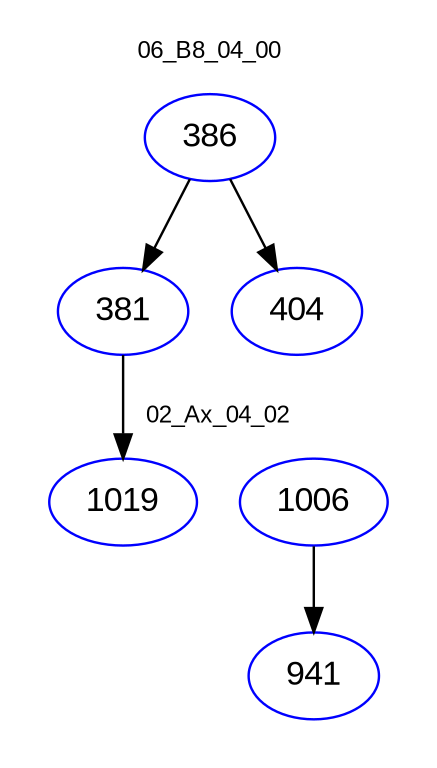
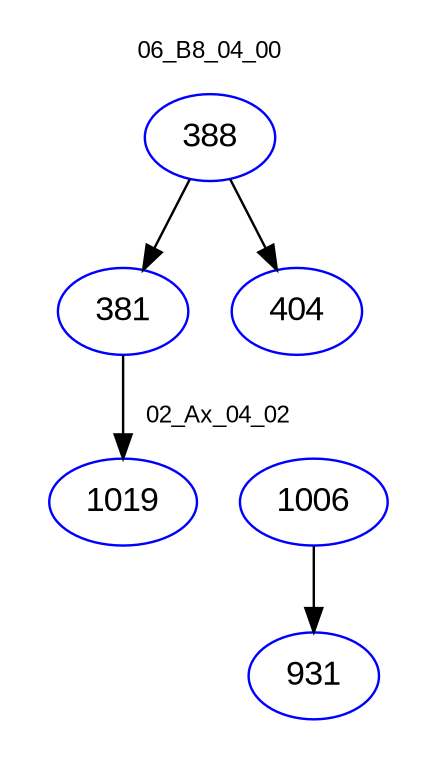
node "386": label "386" -> "388"
node "941": label "941" -> "931"
